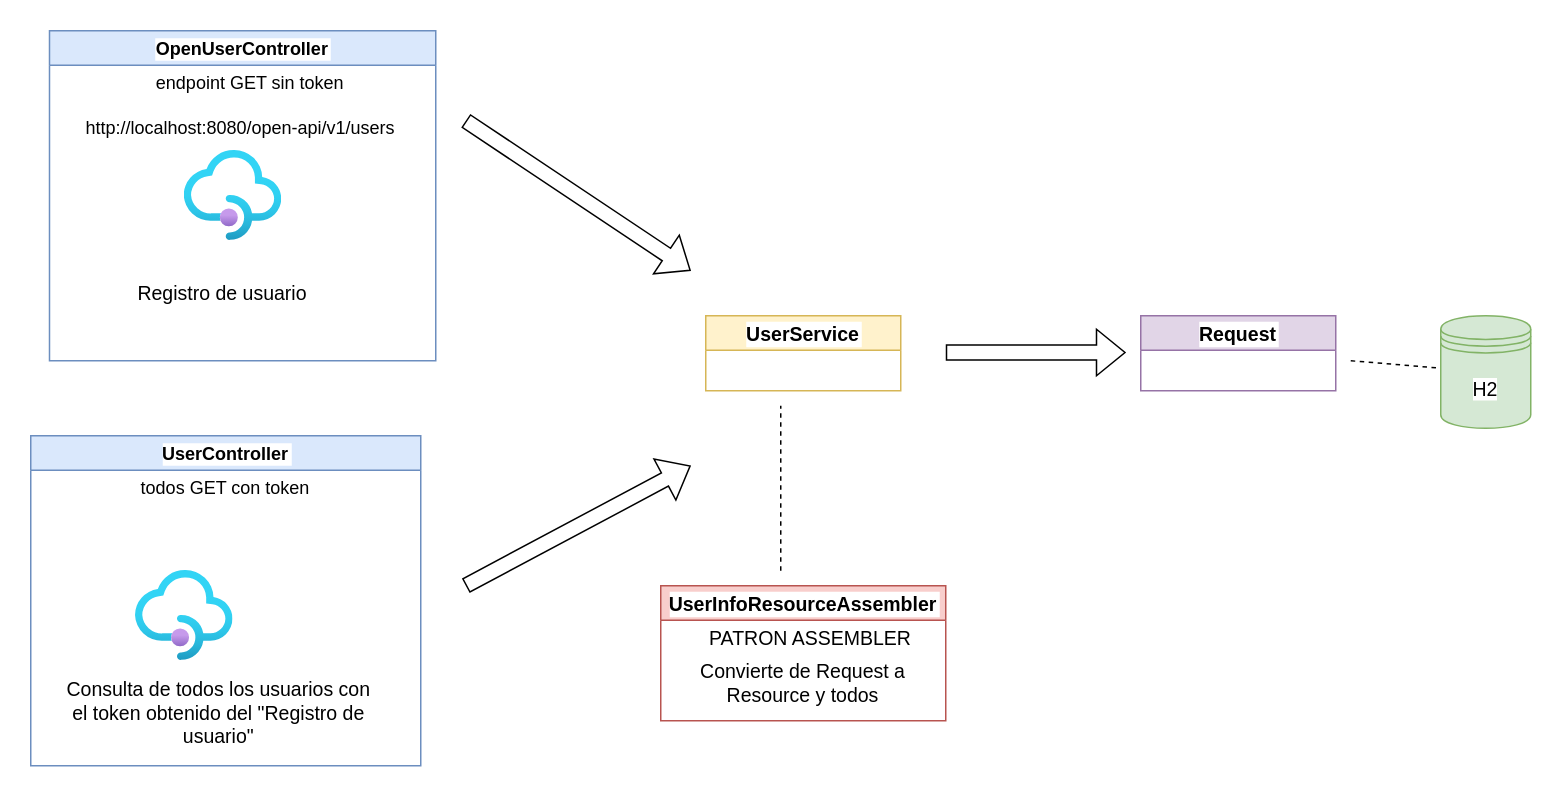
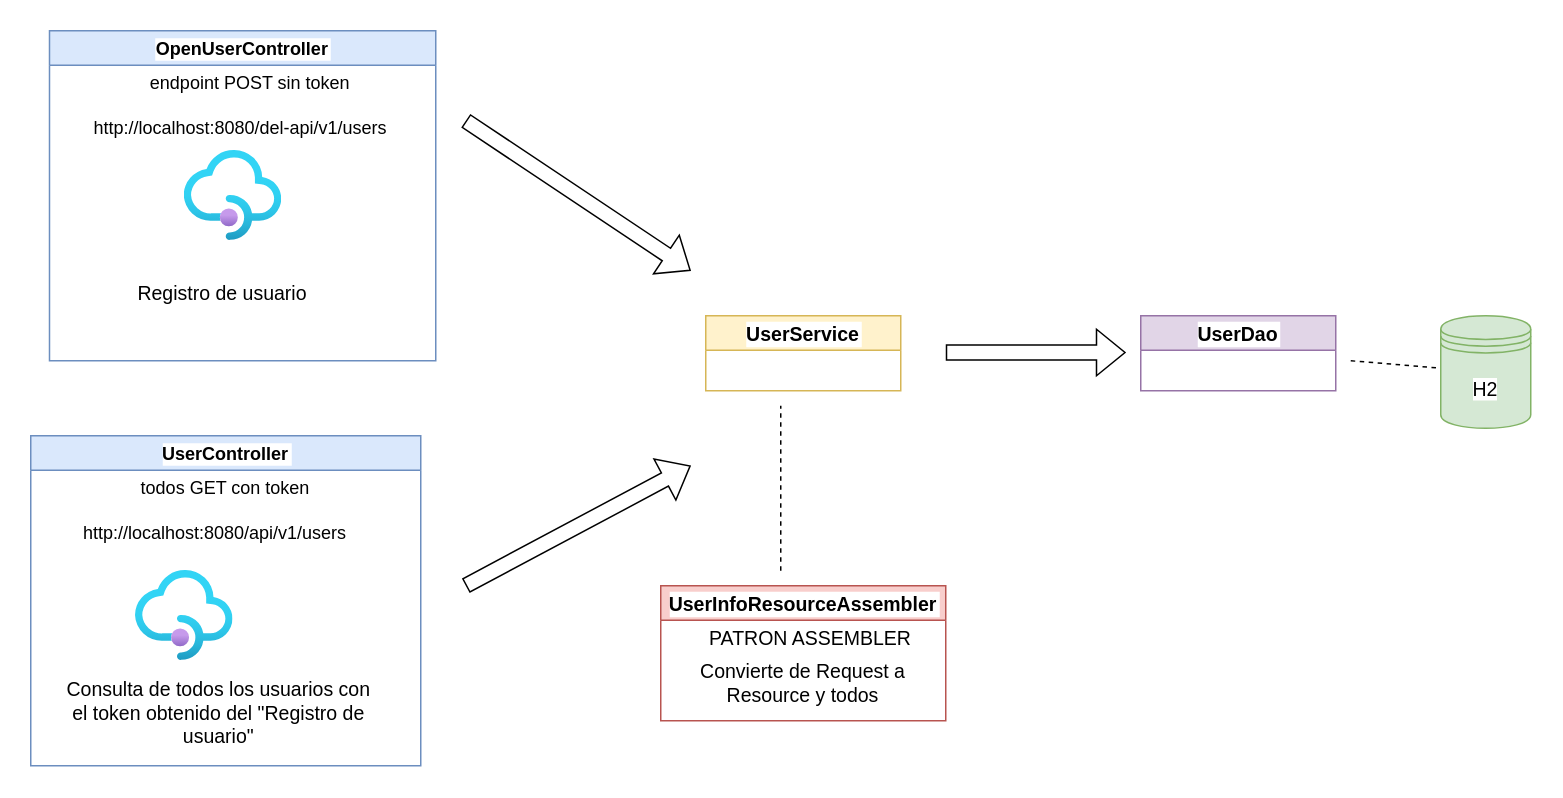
node "endpoint GET sin token": label "endpoint GET sin token" -> "endpoint POST sin token"
node "http://localhost:8080/open-api/v1/users": label "http://localhost:8080/open-api/v1/users" -> "http://localhost:8080/del-api/v1/users"
node "Request": label "Request" -> "UserDao"
node "http://localhost:8080/api/v1/users": added
